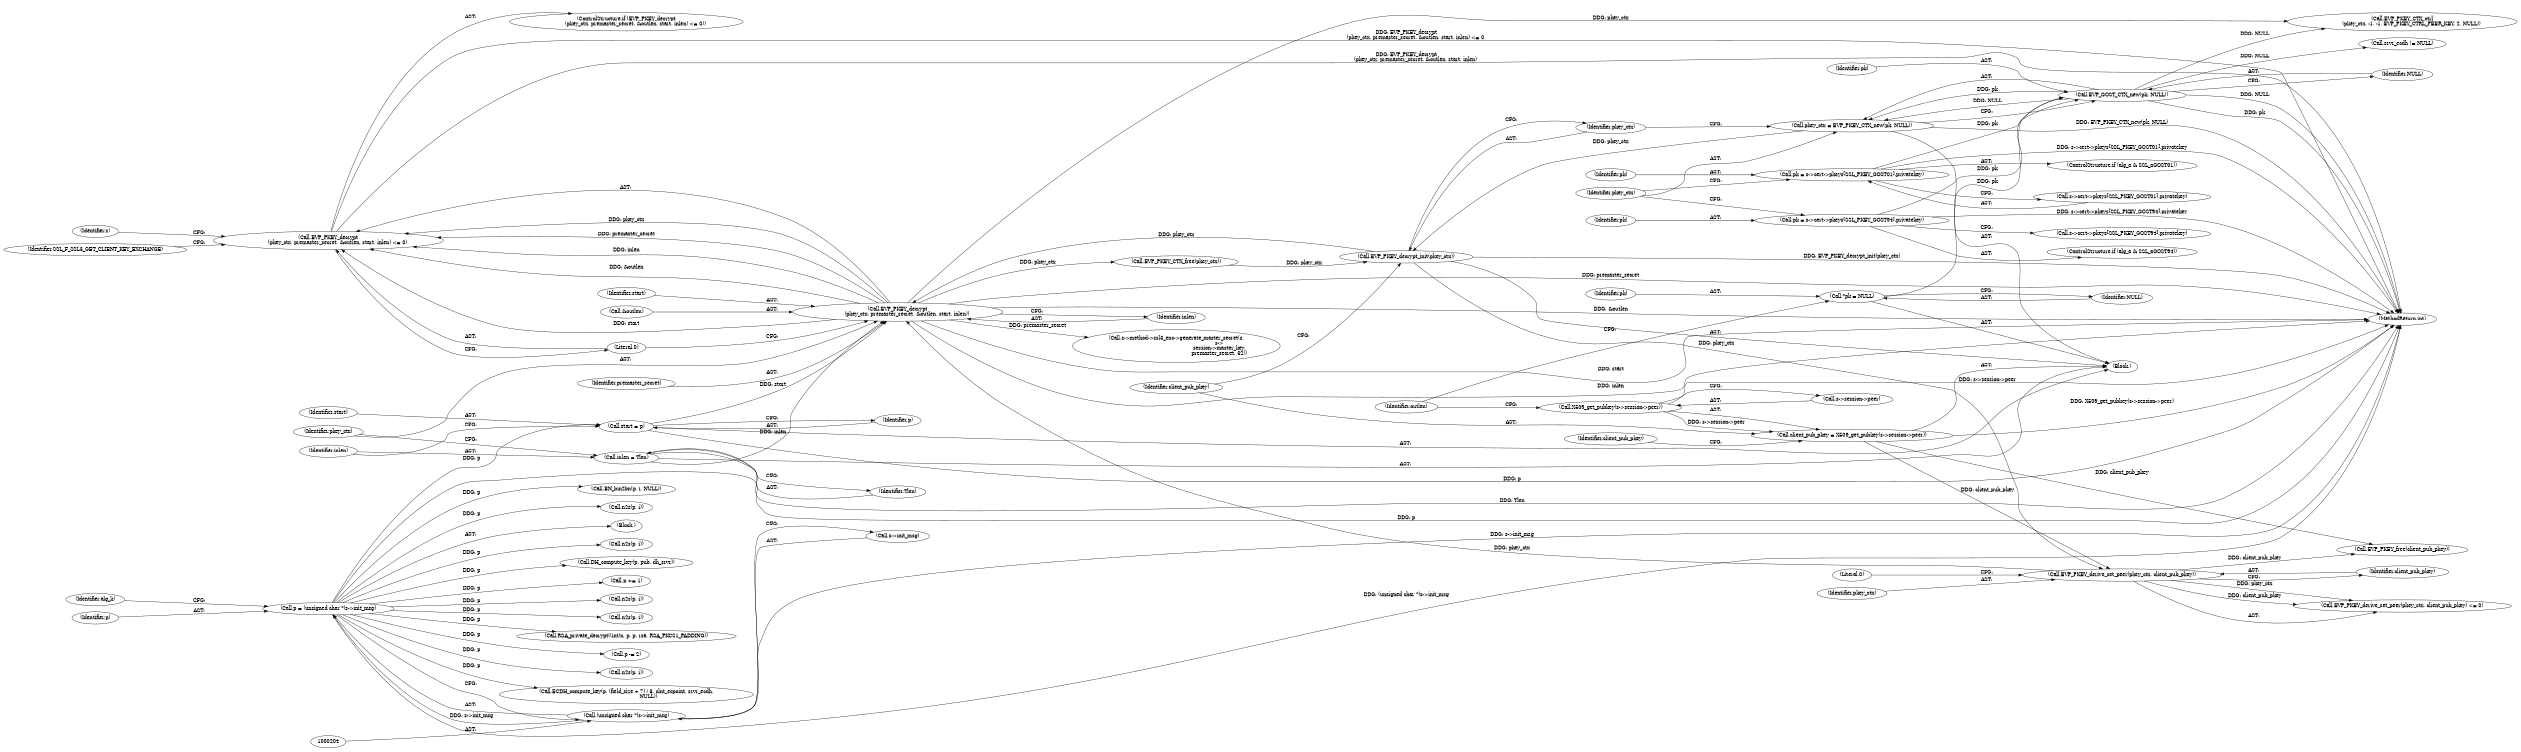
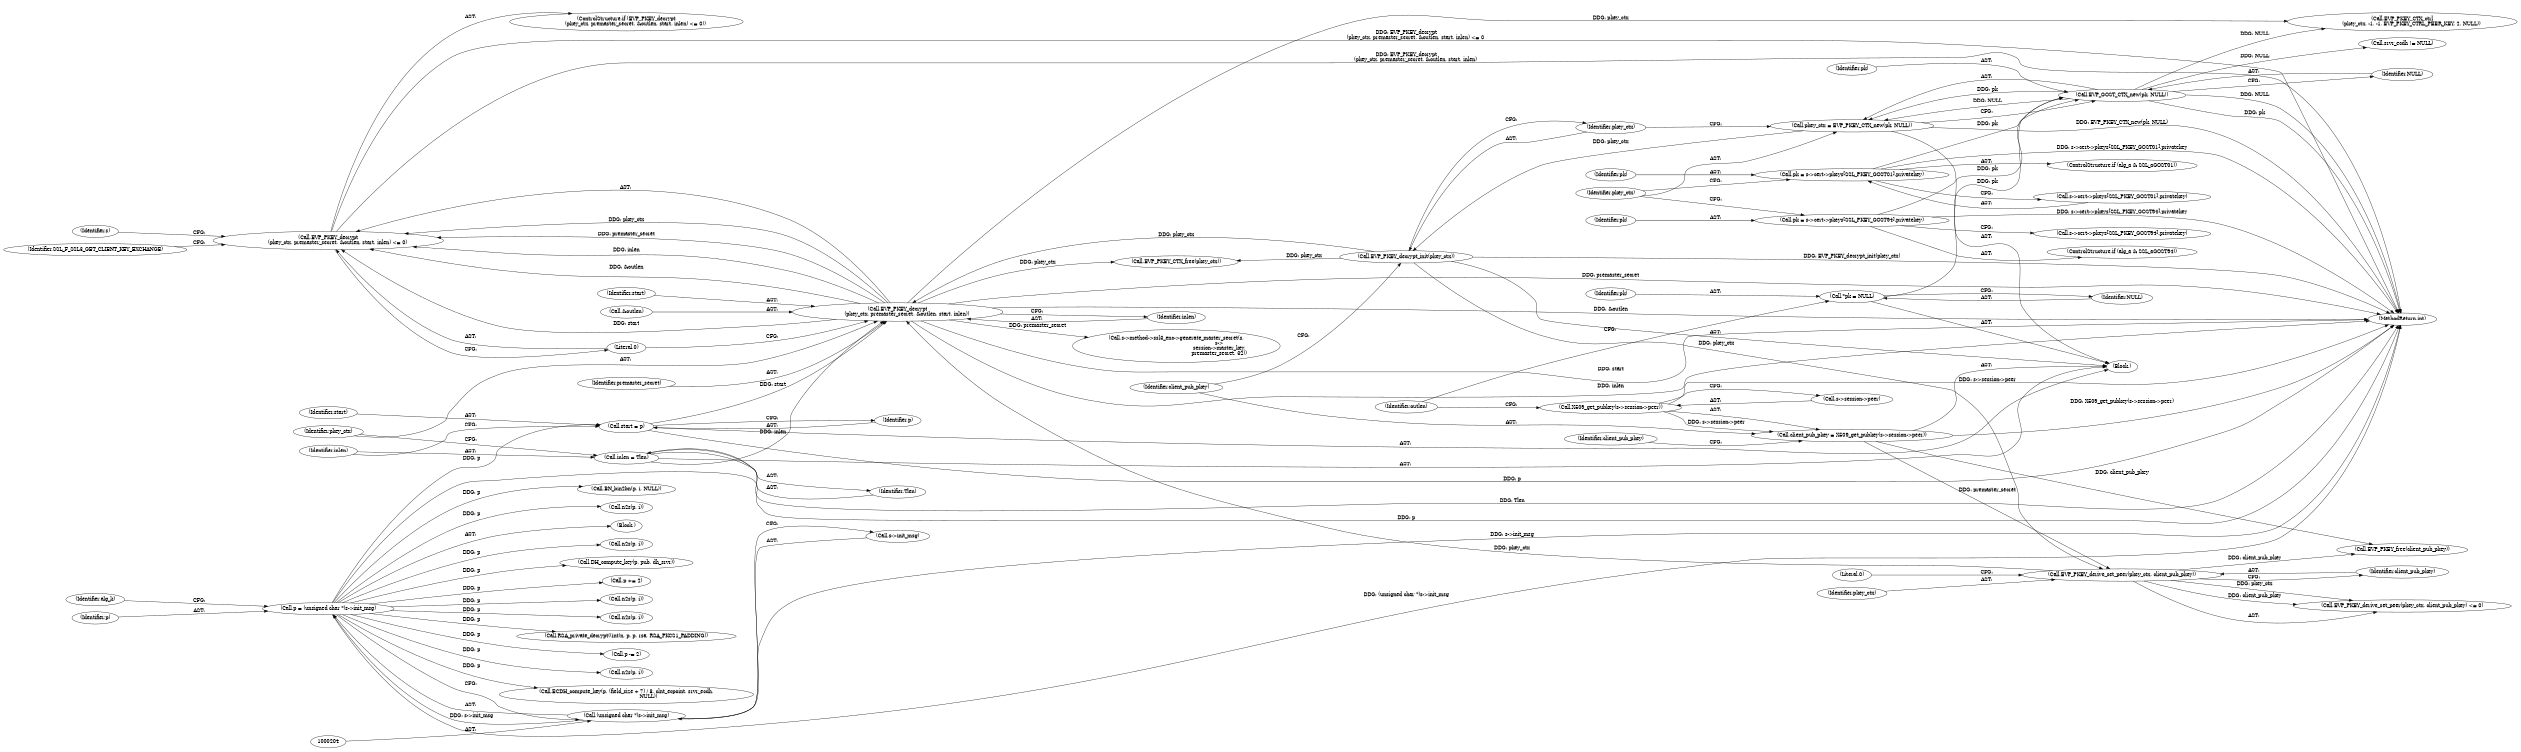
edge "(Call,EVP_PKEY_CTX_free(pkey_ctx))" -> "(Call,EVP_PKEY_decrypt_init(pkey_ctx))": reversed
edge "(Call,inlen = Tlen)" -> "(Identifier,Tlen)": label "CFG: " -> "AST: "
edge "(Call,client_pub_pkey = X509_get_pubkey(s->session->peer))" -> "(Call,EVP_PKEY_derive_set_peer(pkey_ctx, client_pub_pkey))": label "DDG: client_pub_pkey" -> "DDG: premaster_secret"
node "(Call,p += 1)": label "(Call,p += 1)" -> "(Call,p += 2)"
